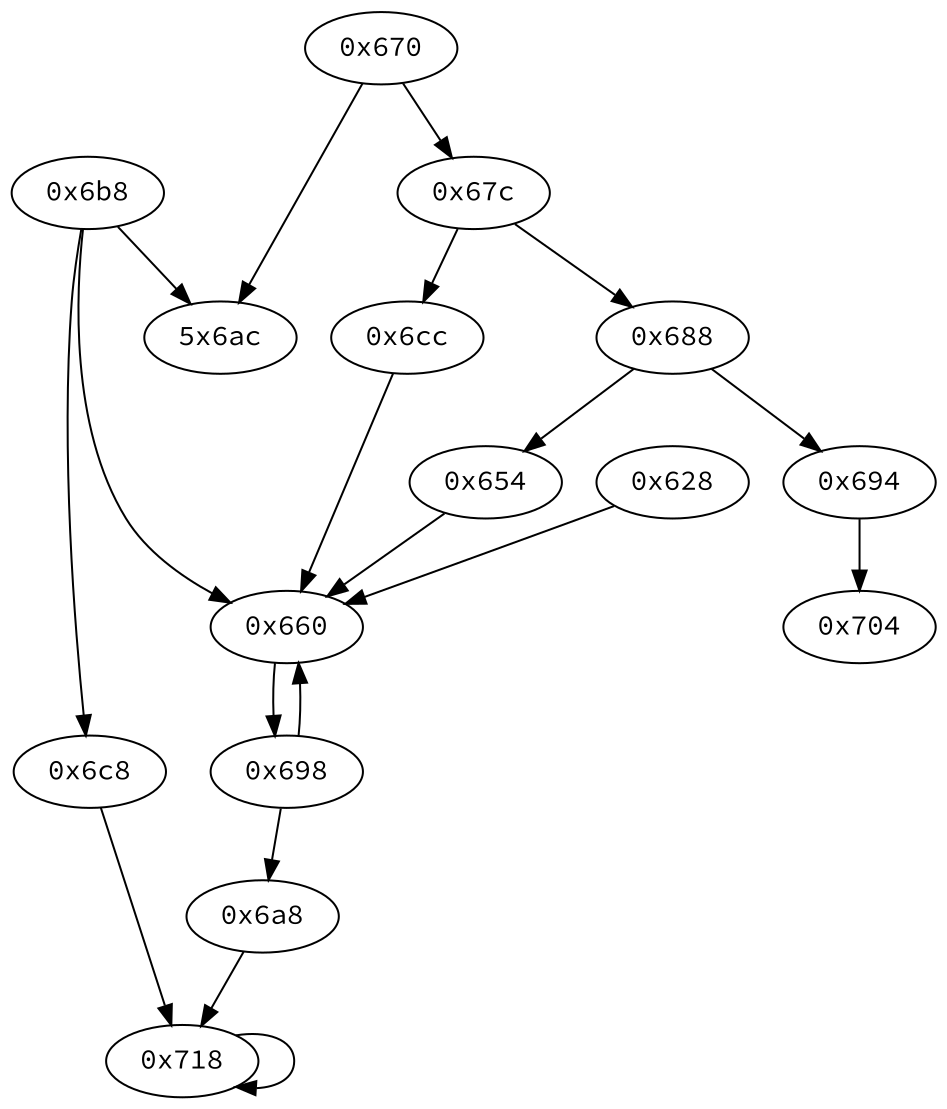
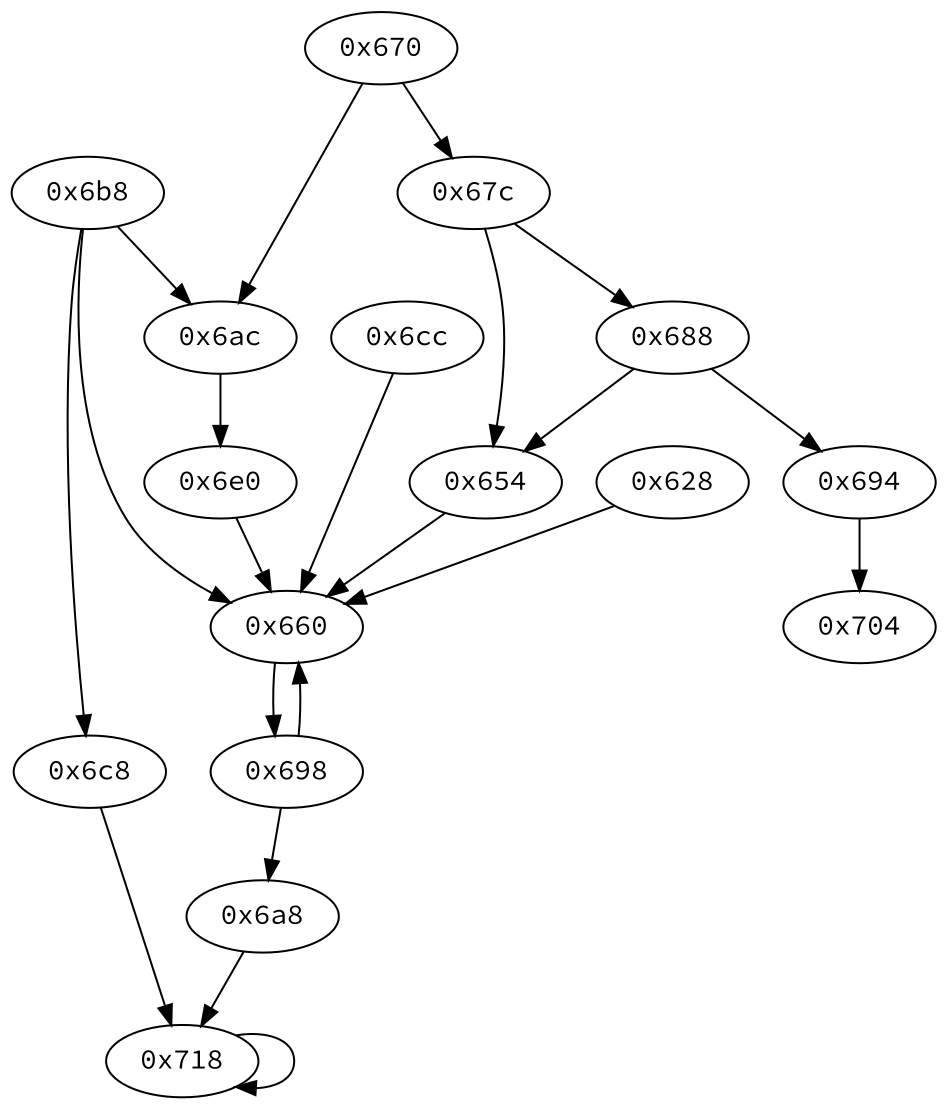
edge "0x67c" -> "0x6cc": now "0x67c" -> "0x654"
node "5x6ac": label "5x6ac" -> "0x6ac"
node "0x6e0": added
